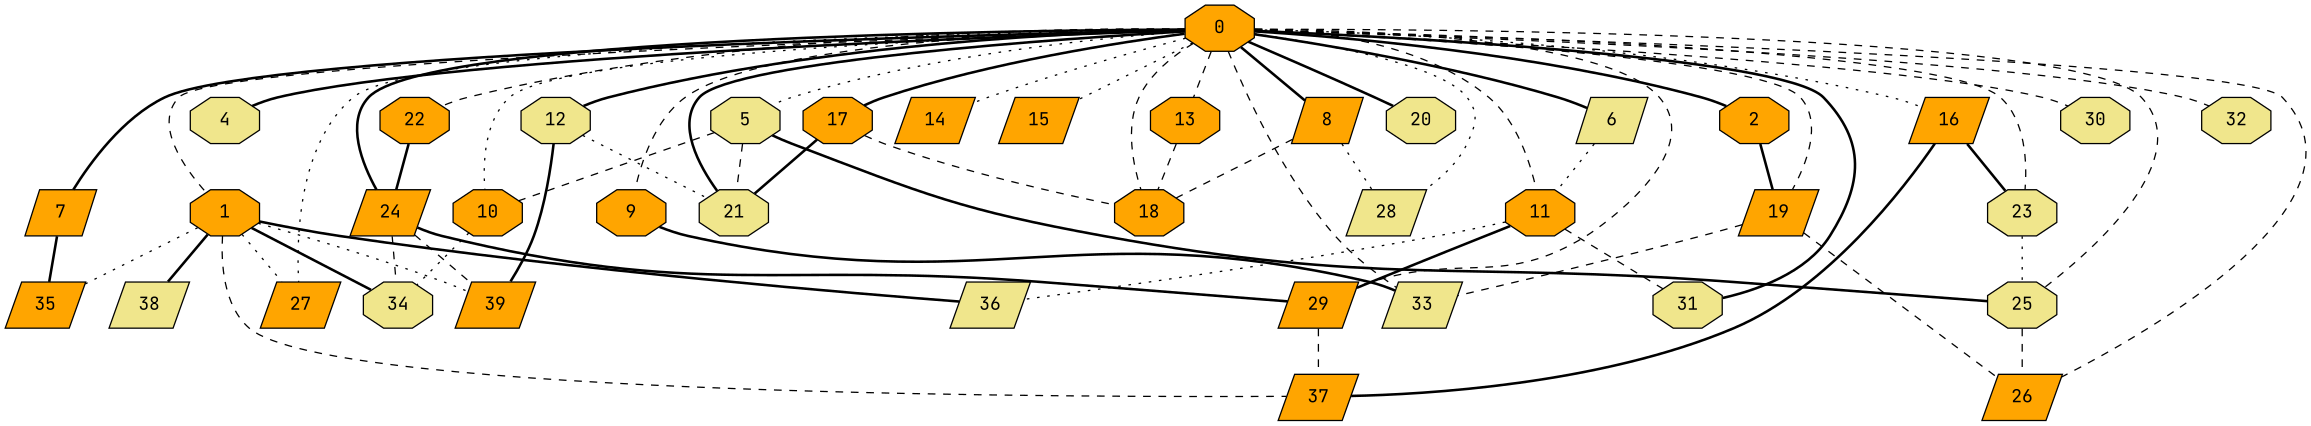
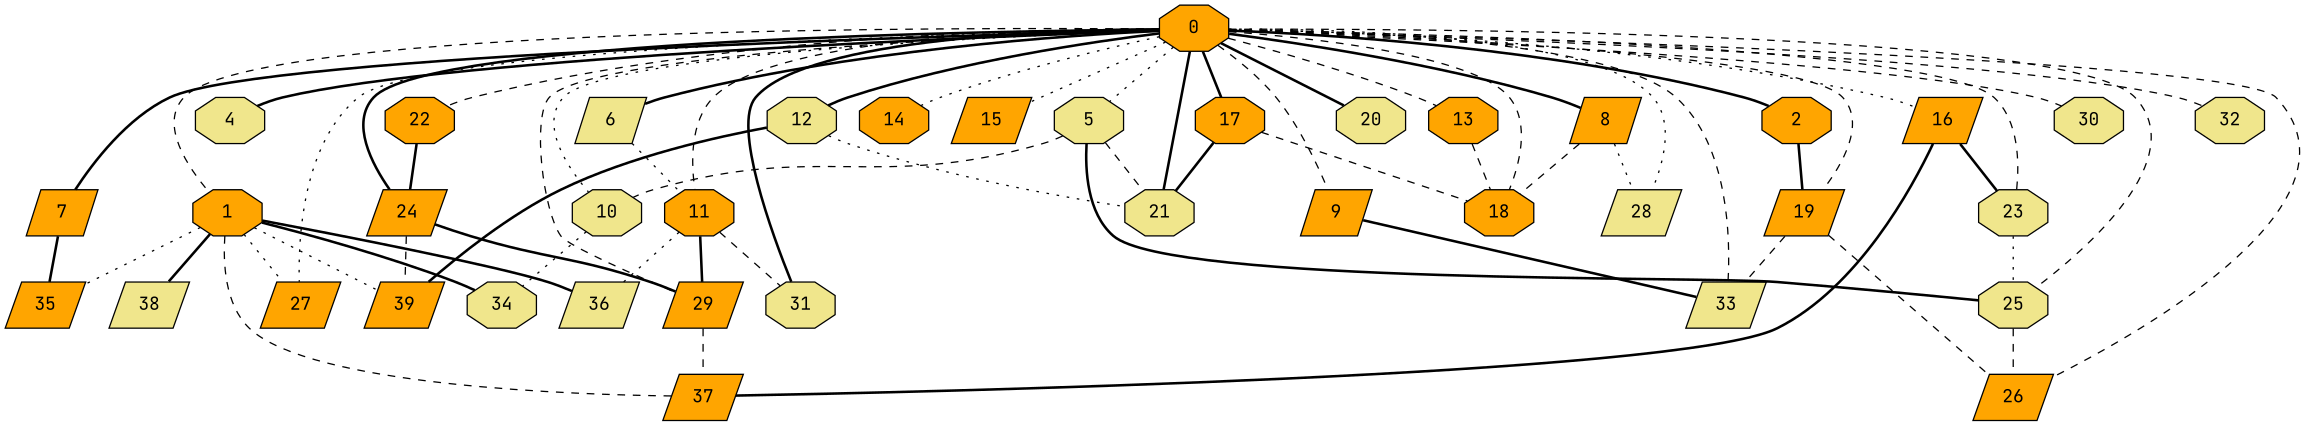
node "14": shape parallelogram -> octagon
node "10": fillcolor orange -> khaki
node "9": shape octagon -> parallelogram
edge "24" -- "34": removed
